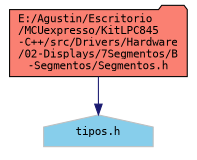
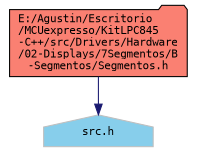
node "tipos.h": label "tipos.h" -> "src.h"
